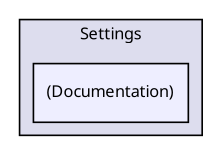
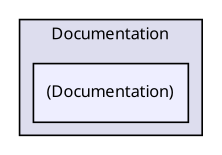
cluster "Settings": label "Settings" -> "Documentation"
